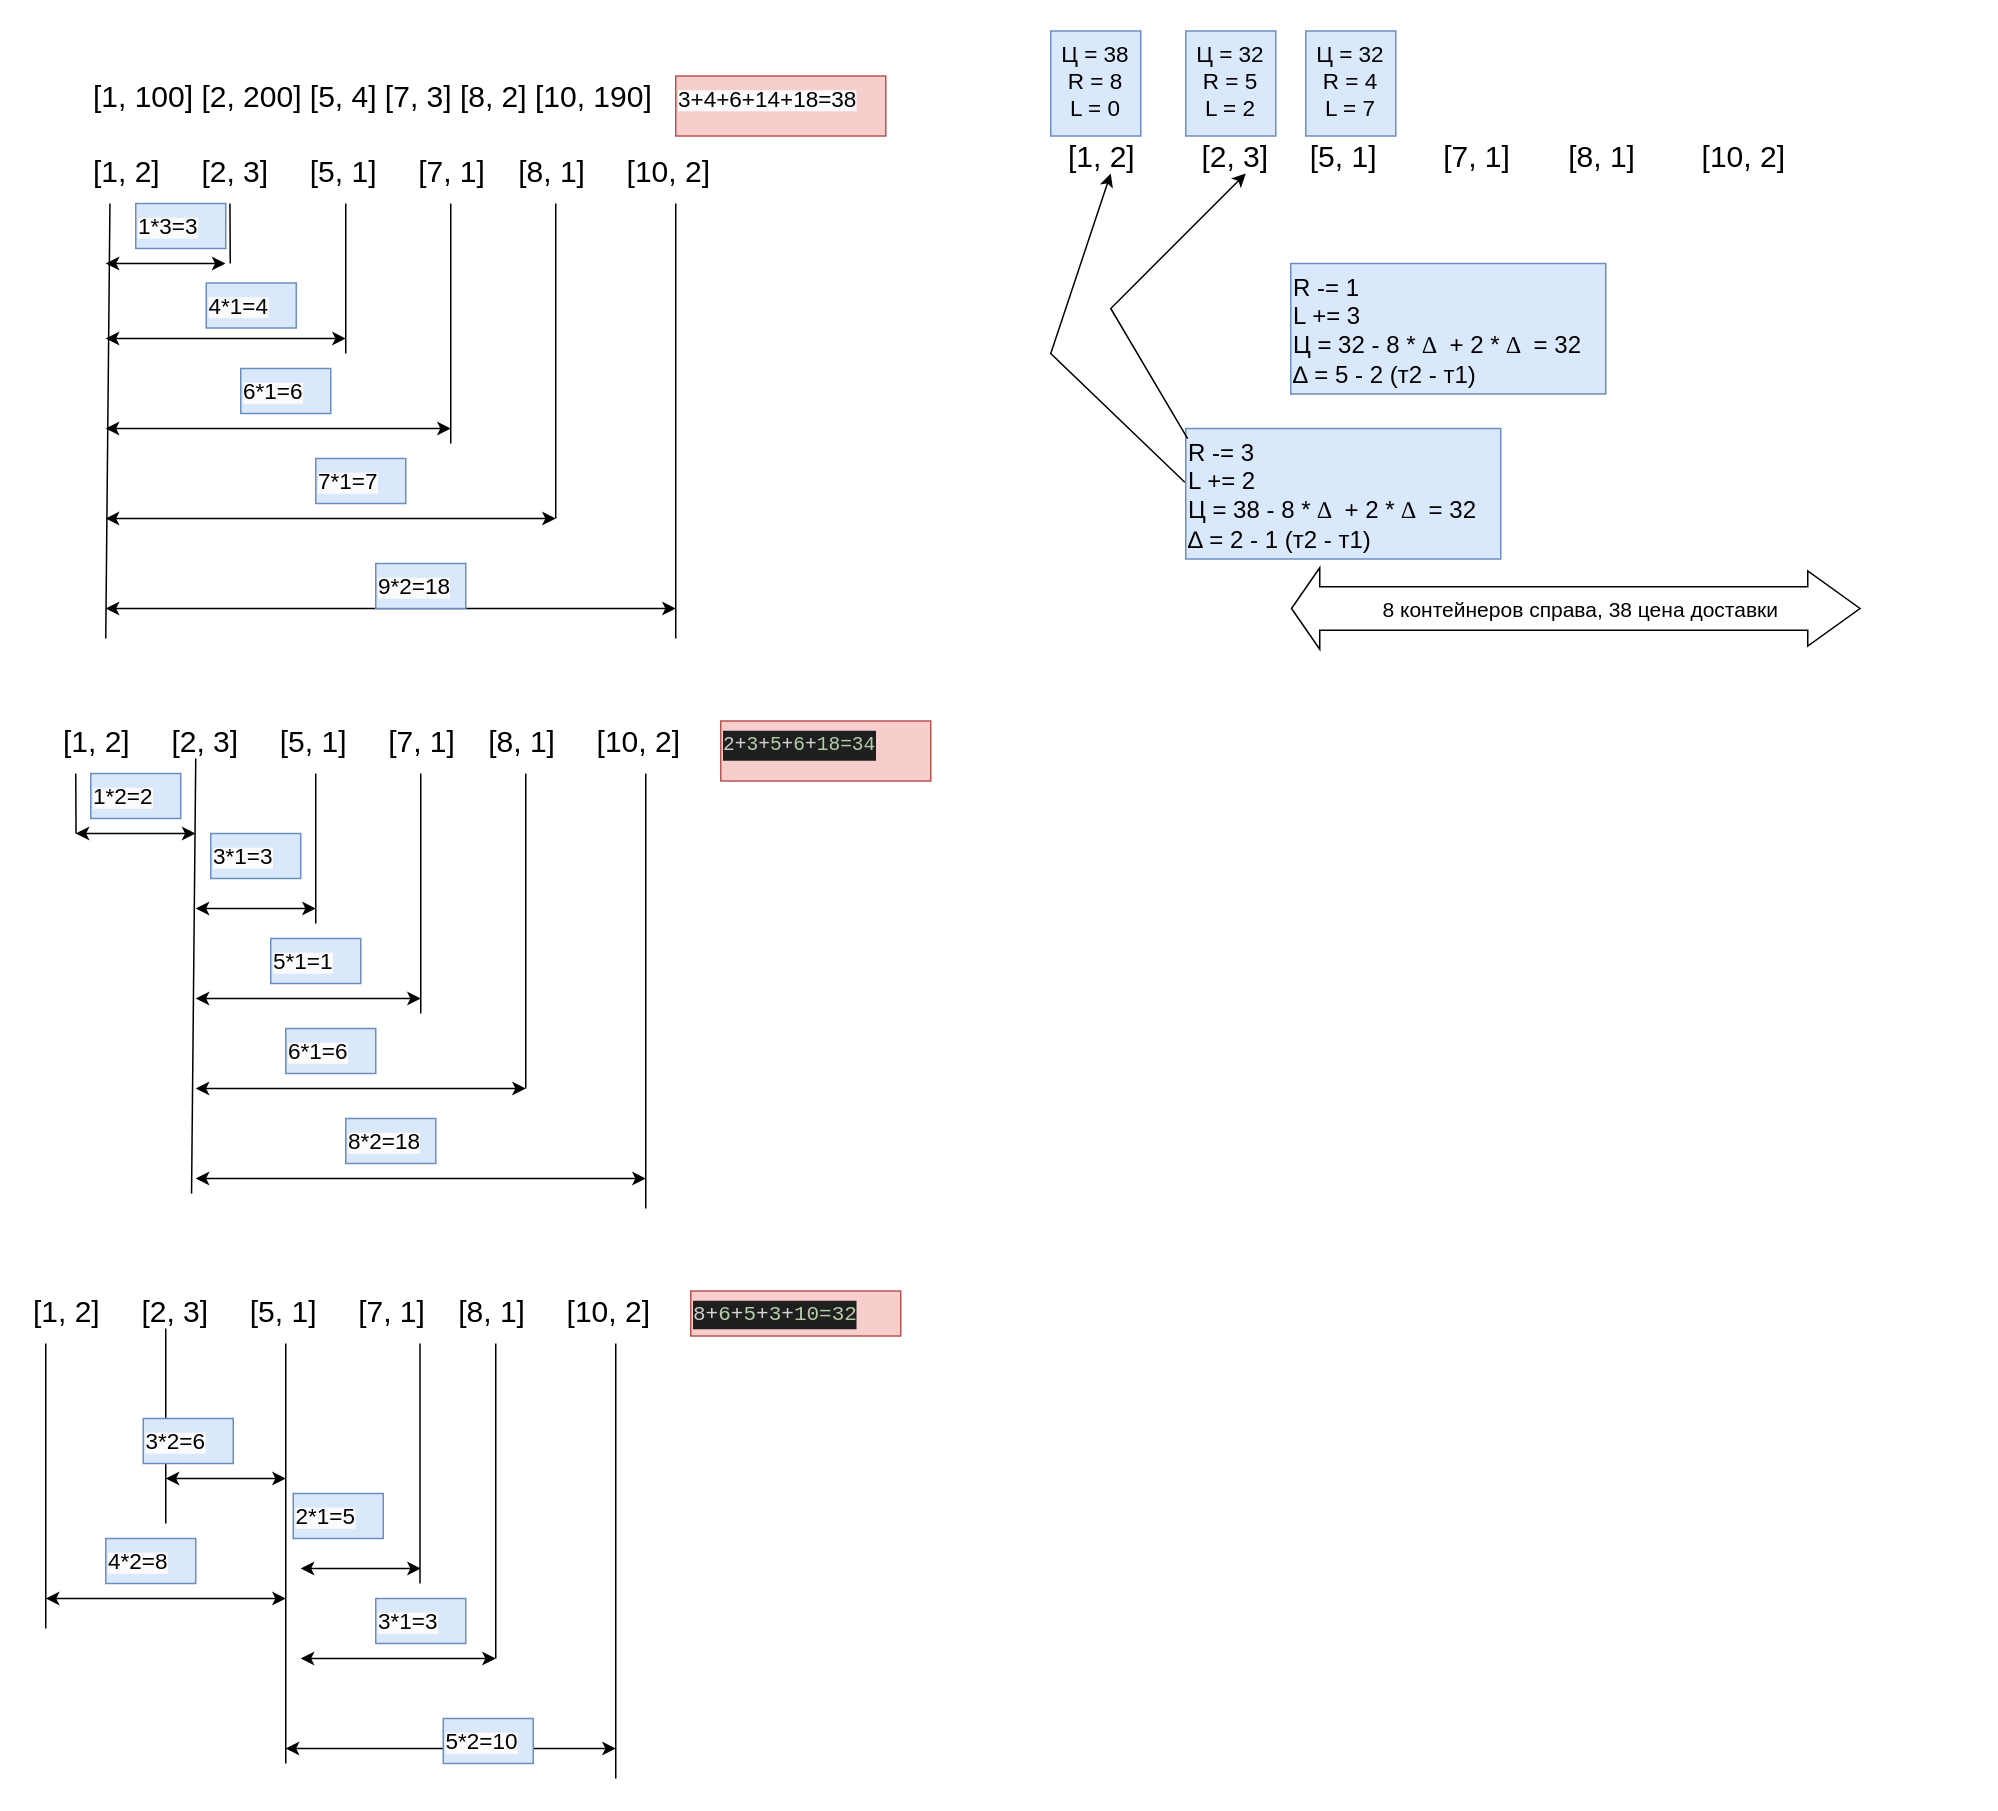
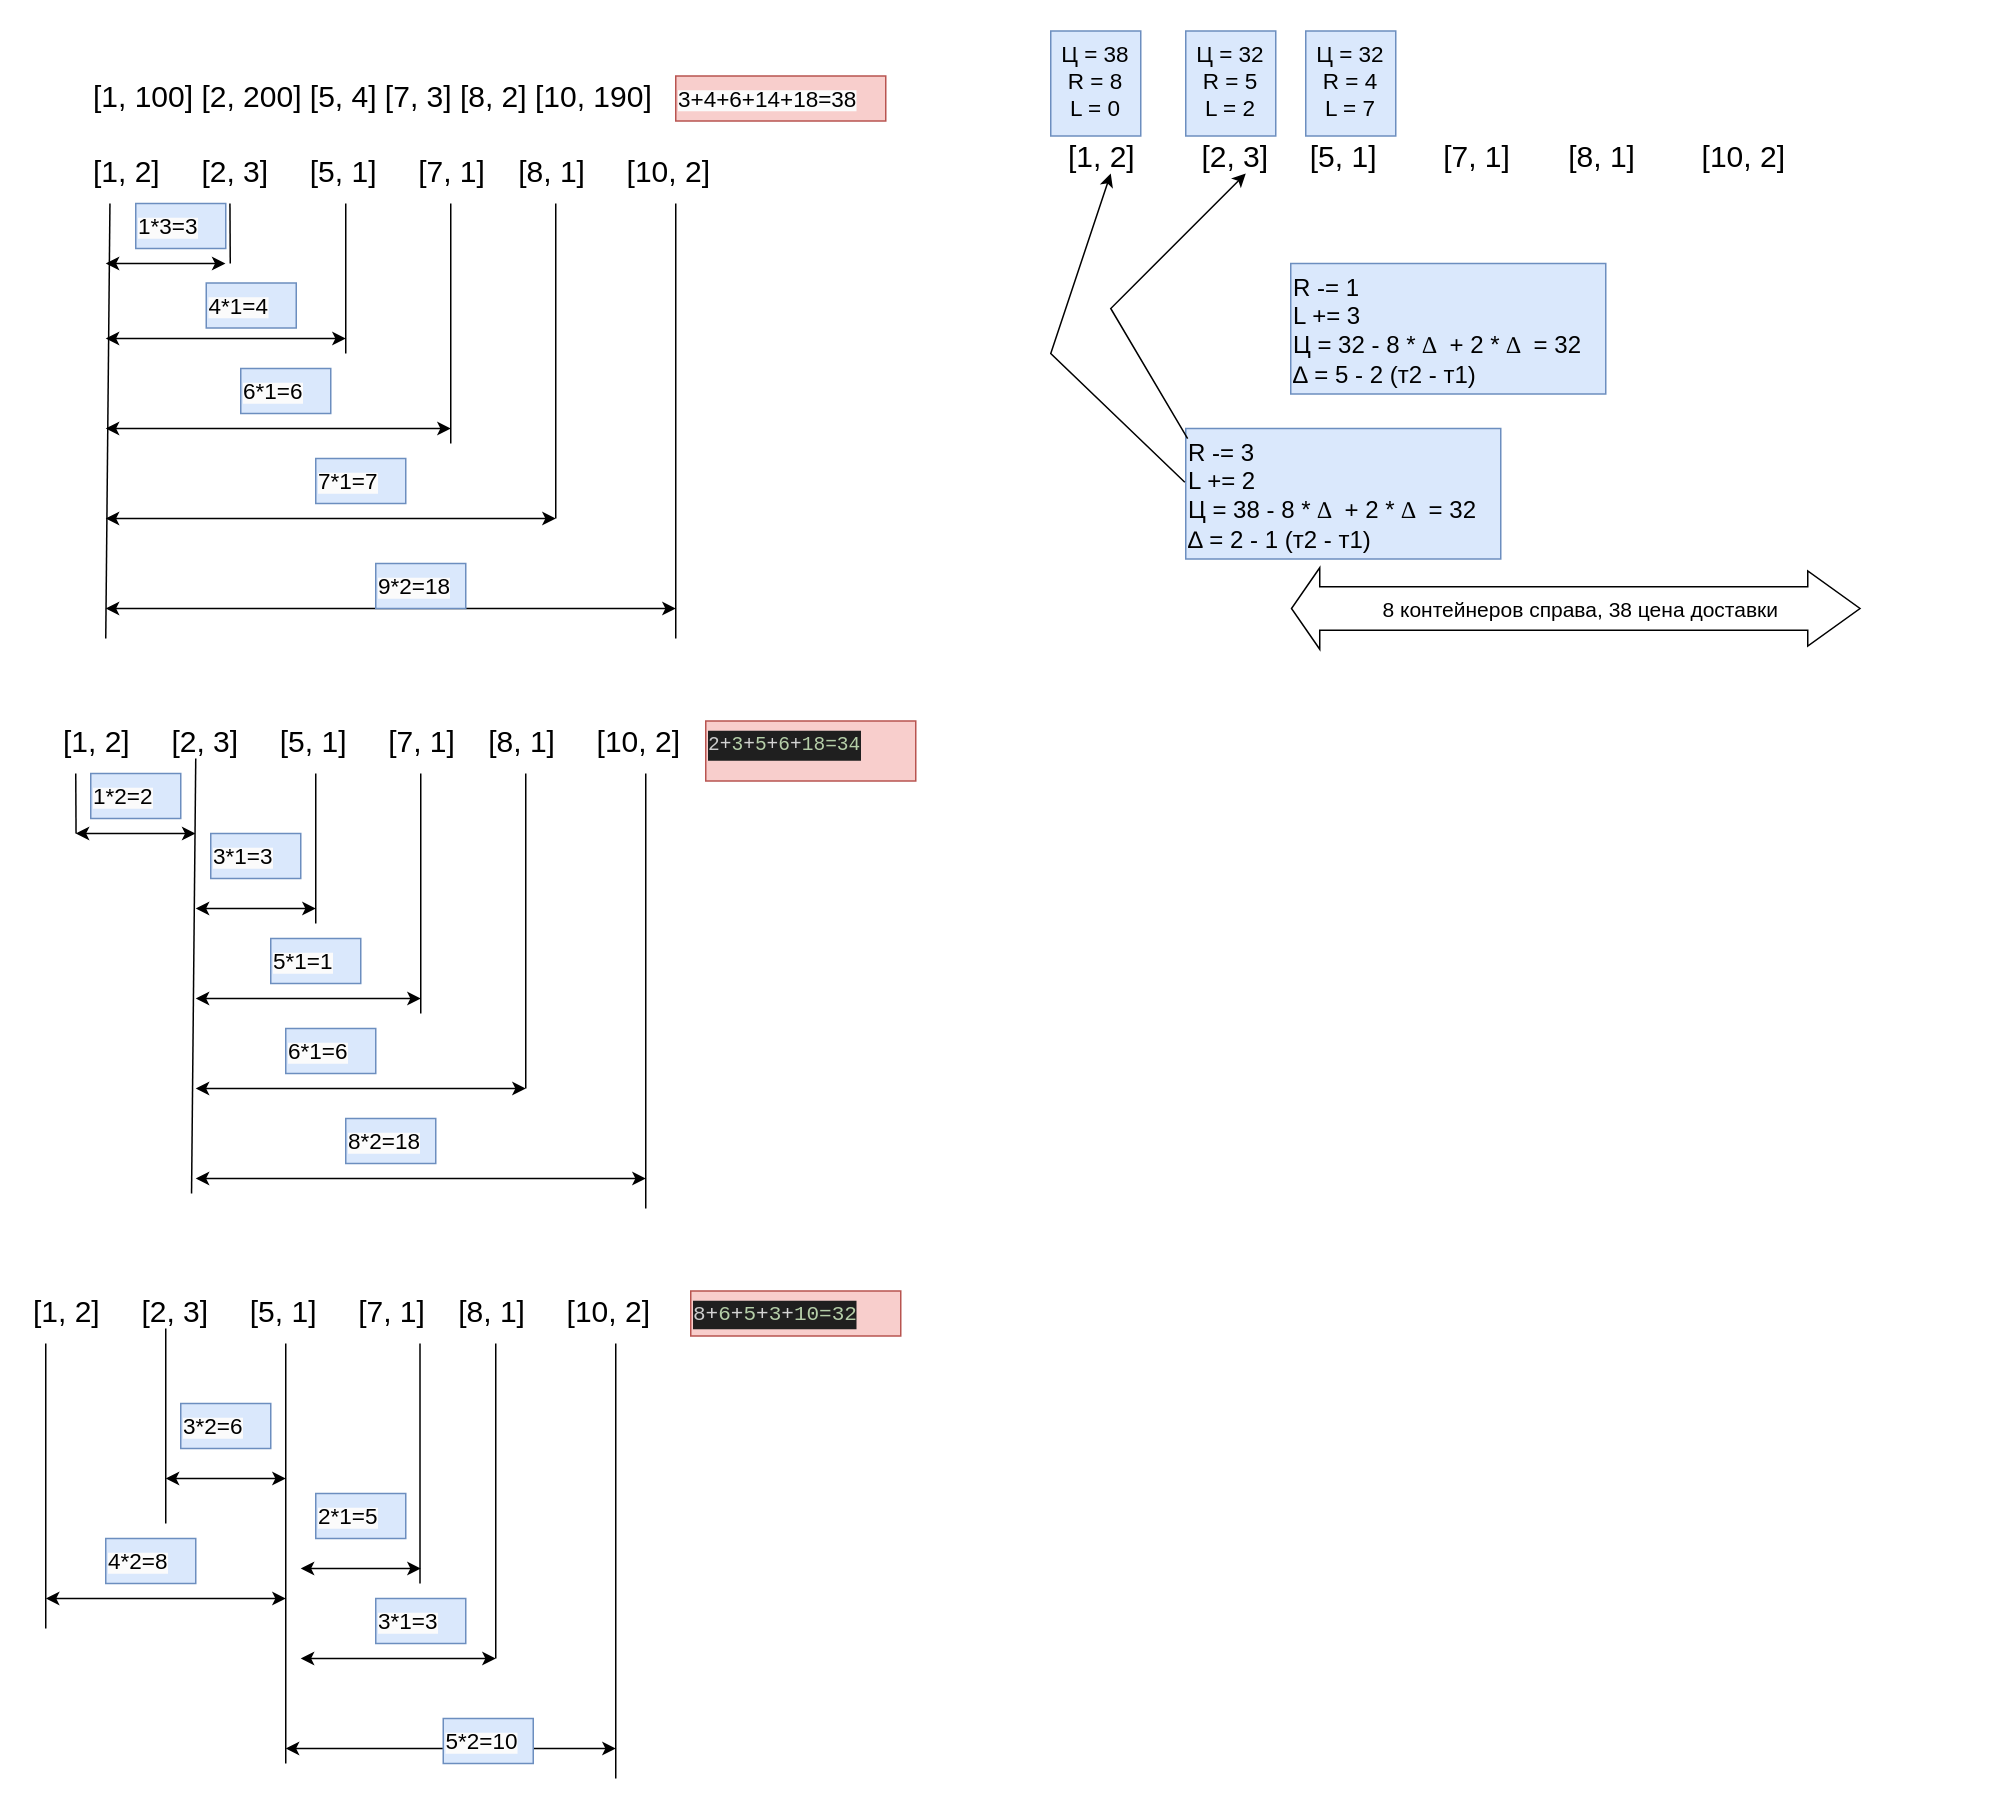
node "3+4+6+14+18=38": size 210x60 -> 210x45
node "2+3+5+6+18=34": moved (826, 751) -> (811, 751)
node "3*2=6": moved (188, 1441) -> (226, 1426)
node "2*1=5": moved (338, 1516) -> (361, 1516)
